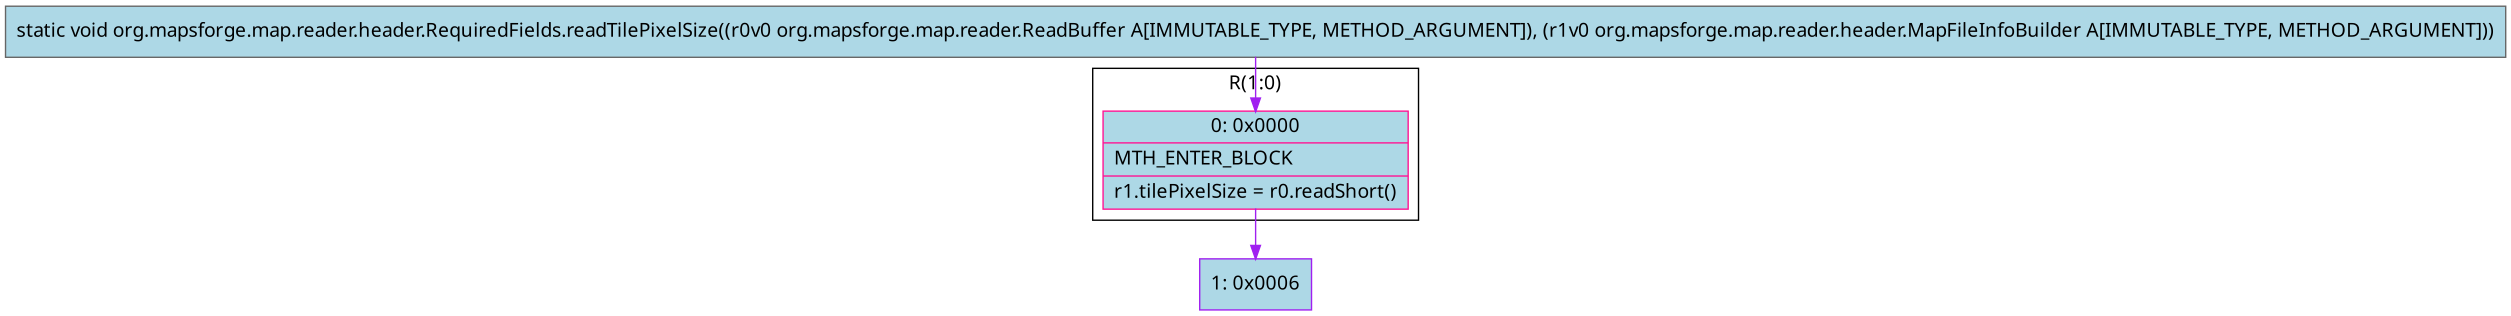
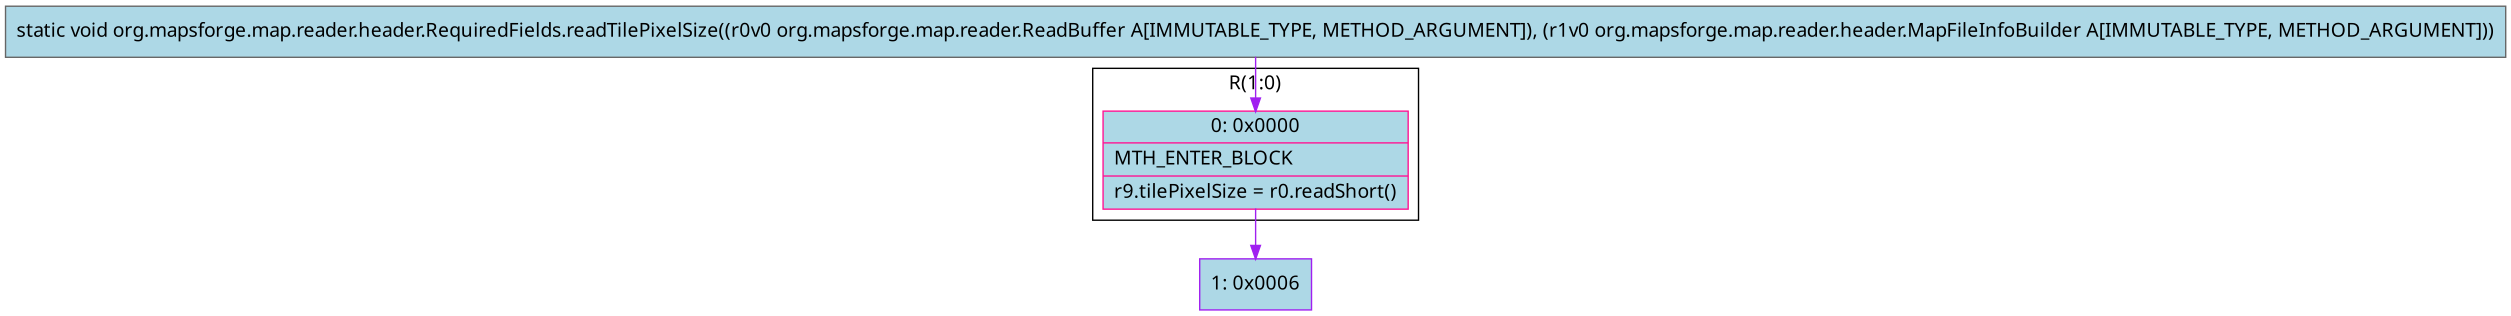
node "0: 0x0000": text "r1.tilePixelSize = r0.readShort()" -> "r9.tilePixelSize = r0.readShort()"
